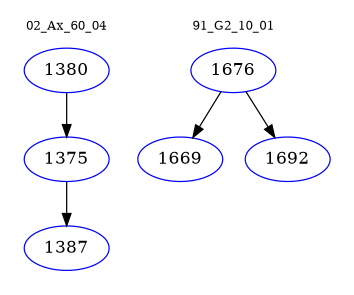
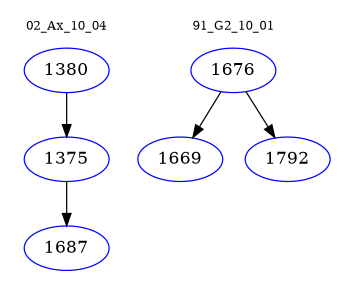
cluster "02_Ax_60_04": label "02_Ax_60_04" -> "02_Ax_10_04"
node "1692": label "1692" -> "1792"
node "1387": label "1387" -> "1687"
